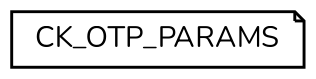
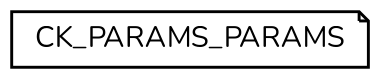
node "CK_OTP_PARAMS": label "CK_OTP_PARAMS" -> "CK_PARAMS_PARAMS"
